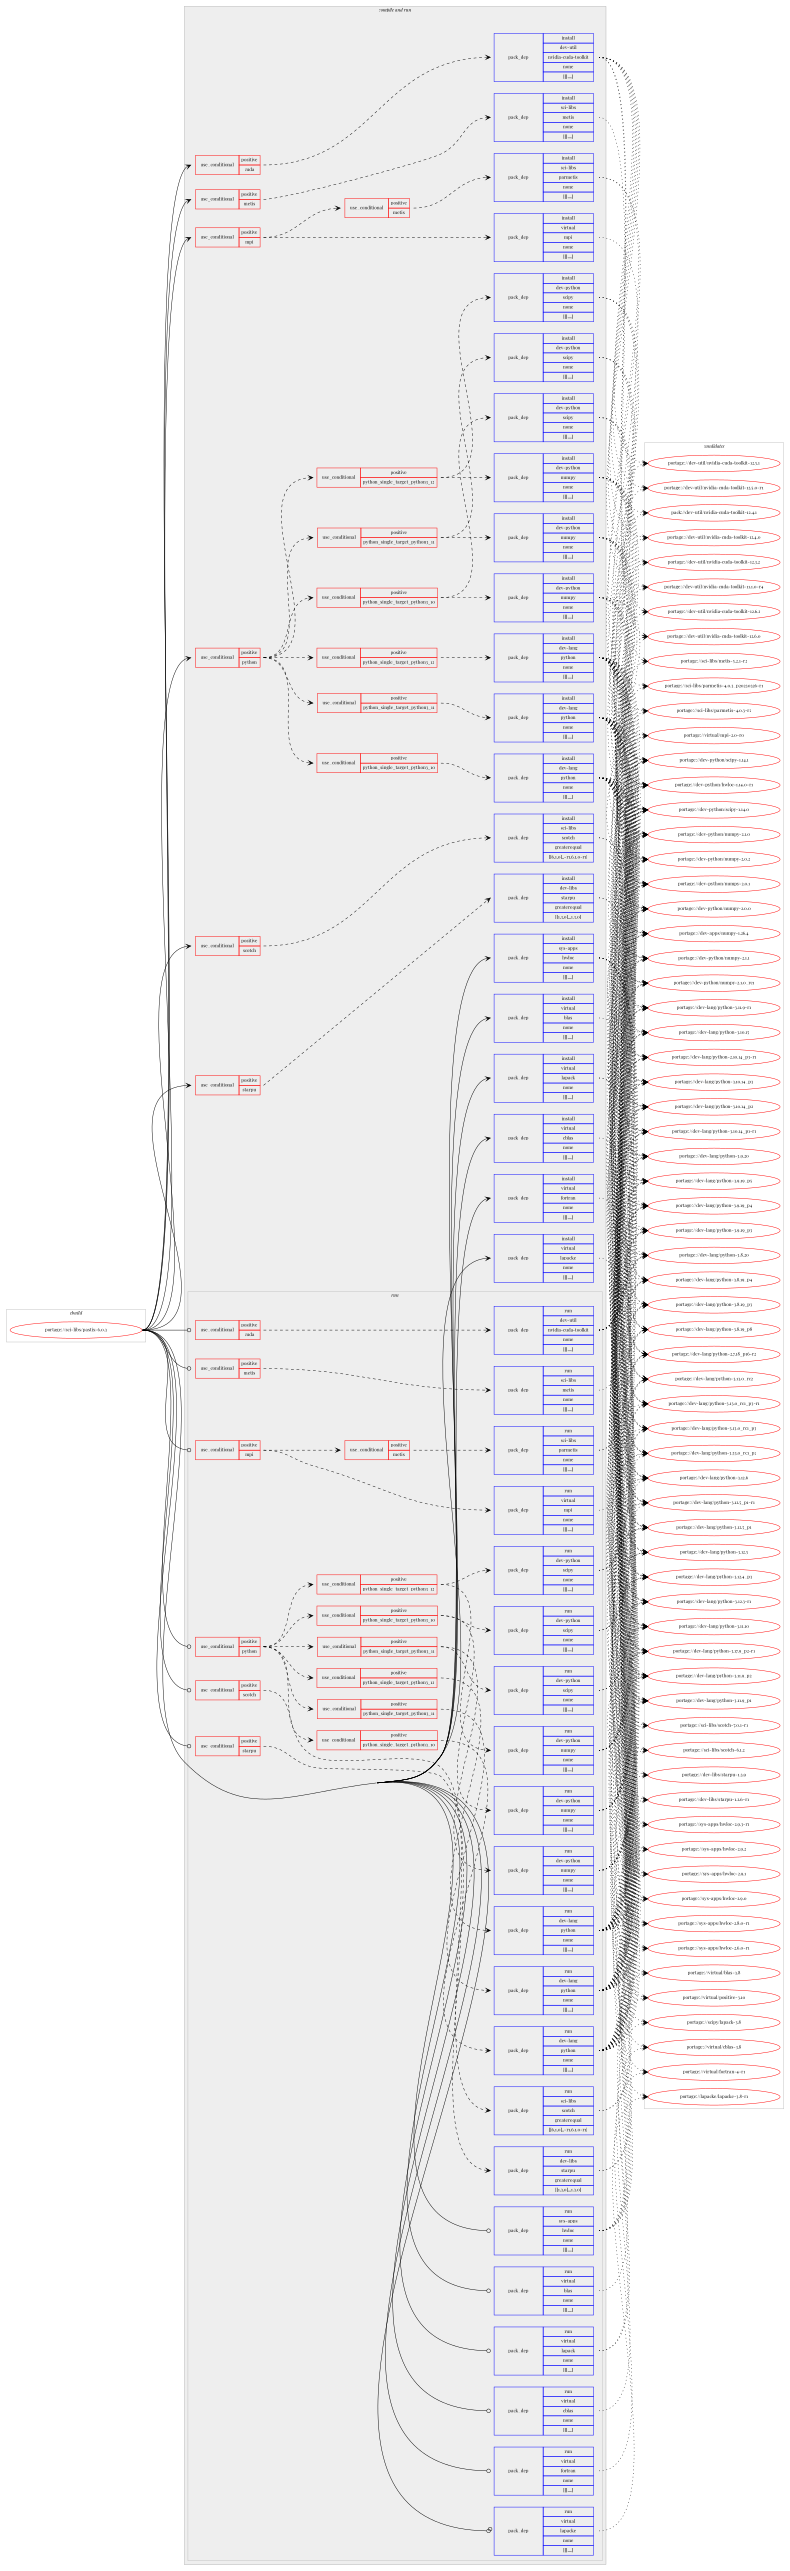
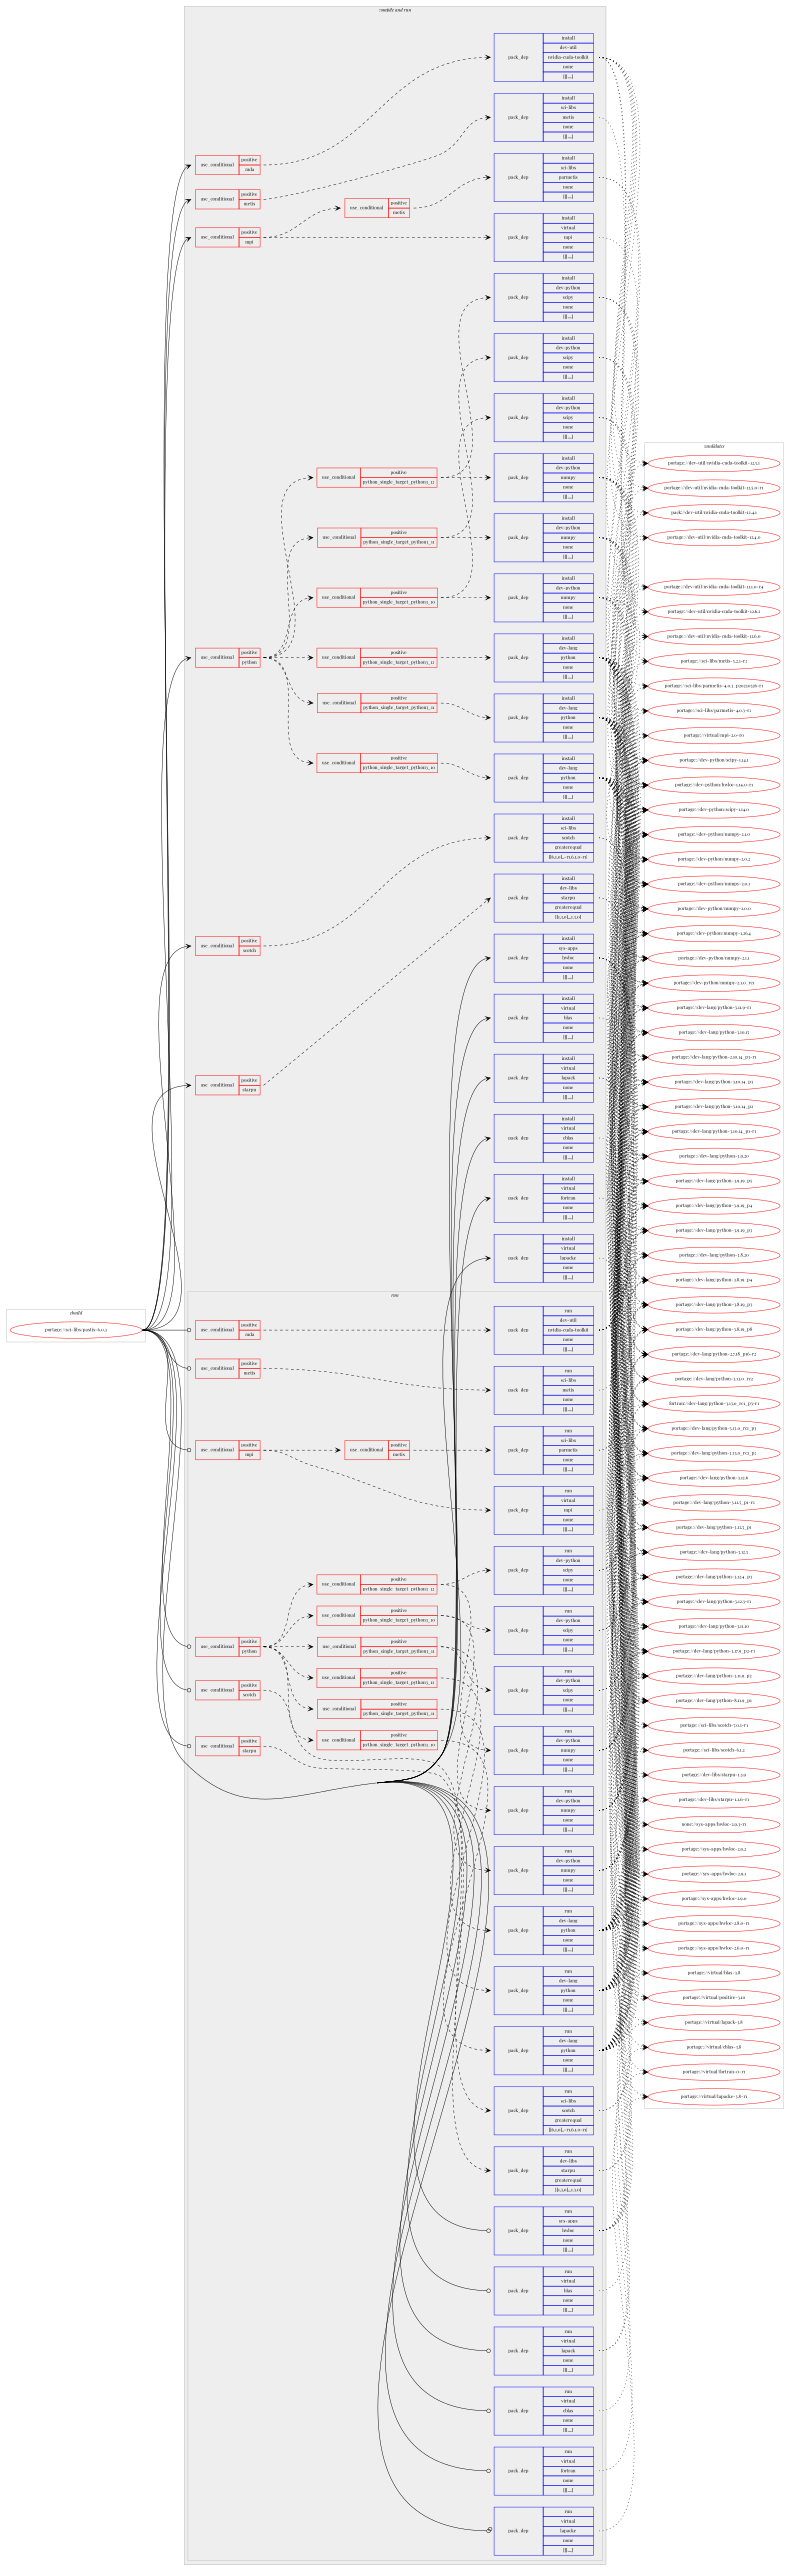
node "portage://dev-util/nvidia-cuda-toolkit-12.3.2": removed
node "portage://dev-apps/numpy-1.26.4": label "portage://dev-apps/numpy-1.26.4" -> "portage://dev-python/numpy-1.26.4"
node "portage://dev-lang/python-3.13.0_rc1_p3-r1": label "portage://dev-lang/python-3.13.0_rc1_p3-r1" -> "fortran://dev-lang/python-3.13.0_rc1_p3-r1"
node "portage://dev-lang/python-3.11.9_p1": label "portage://dev-lang/python-3.11.9_p1" -> "portage://dev-lang/python-8.11.9_p1"
node "portage://sys-apps/hwloc-2.9.3-r1": label "portage://sys-apps/hwloc-2.9.3-r1" -> "none://sys-apps/hwloc-2.9.3-r1"
node "portage://scipy/lapack-3.8": label "portage://scipy/lapack-3.8" -> "portage://virtual/lapack-3.8"
node "portage://virtual/fortran-4-r1": label "portage://virtual/fortran-4-r1" -> "portage://virtual/fortran-0-r1"
node "portage://lapacke/lapacke-3.8-r1": label "portage://lapacke/lapacke-3.8-r1" -> "portage://virtual/lapacke-3.8-r1"
